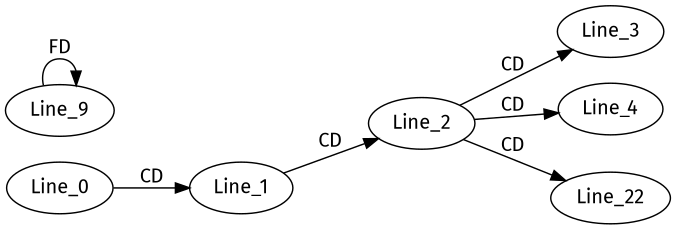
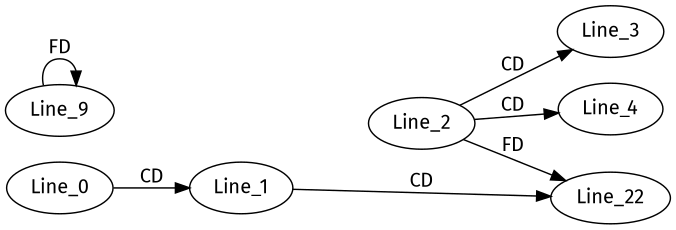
edge "Line_2" -> "Line_22": label "CD" -> "FD"
edge "Line_1" -> "Line_2": now "Line_1" -> "Line_22"
